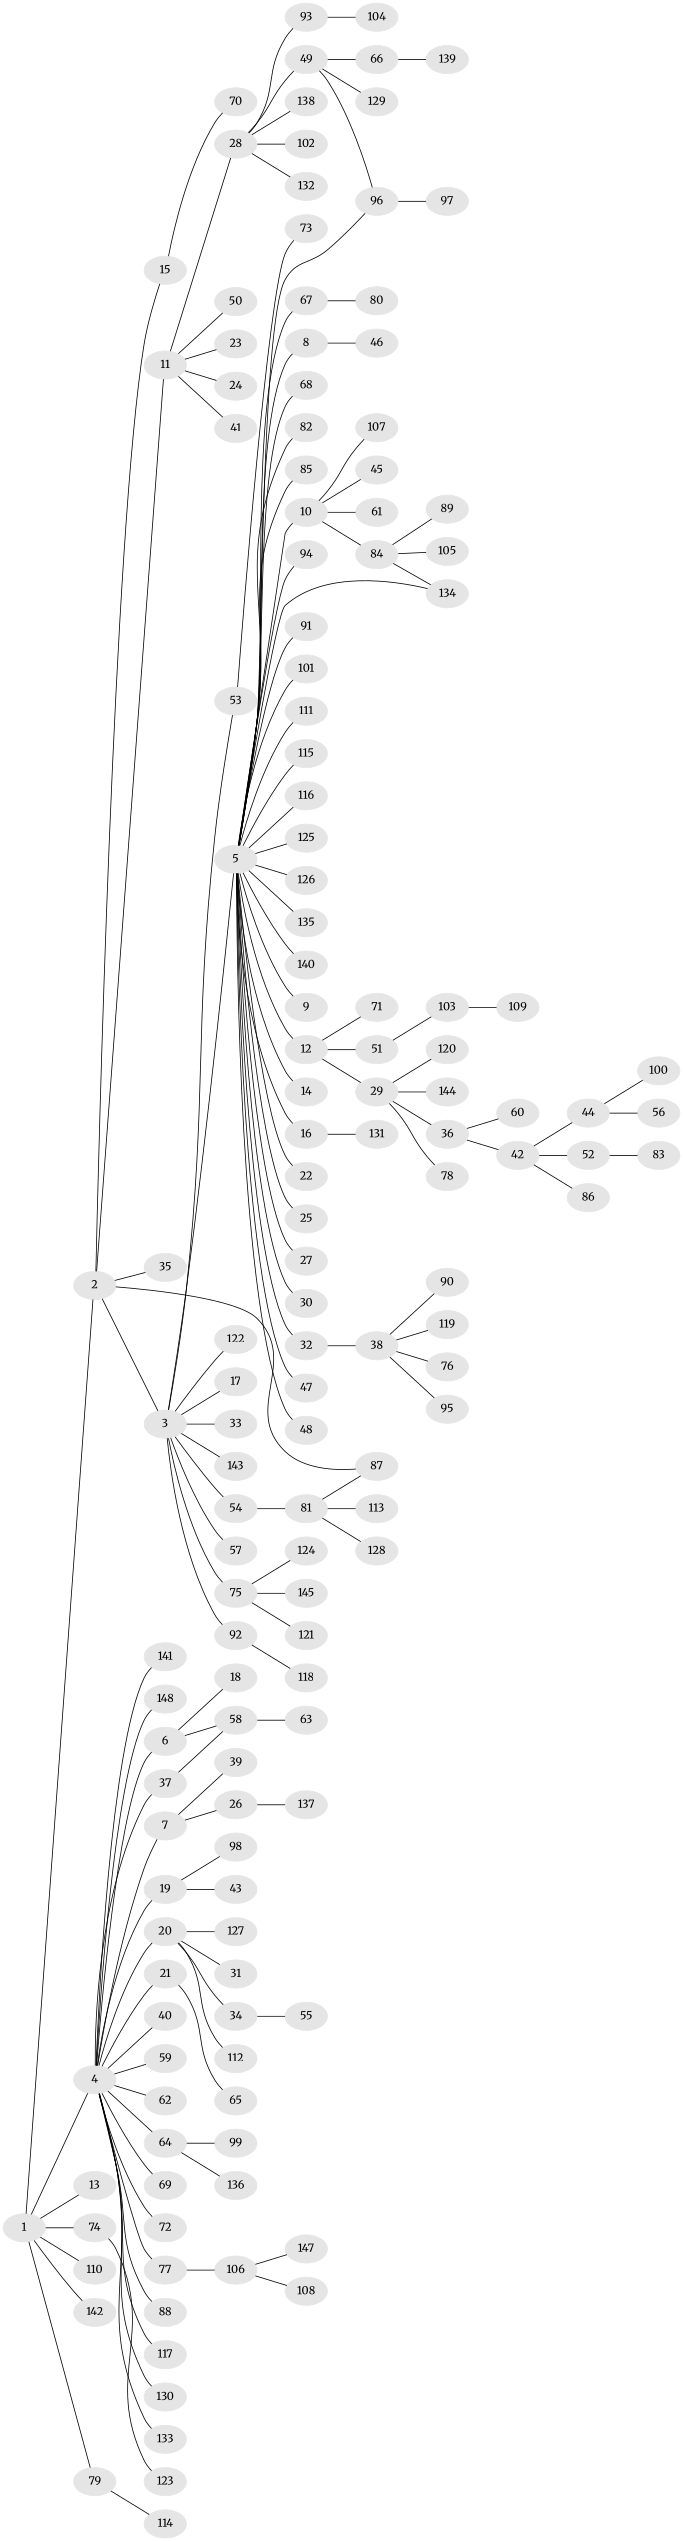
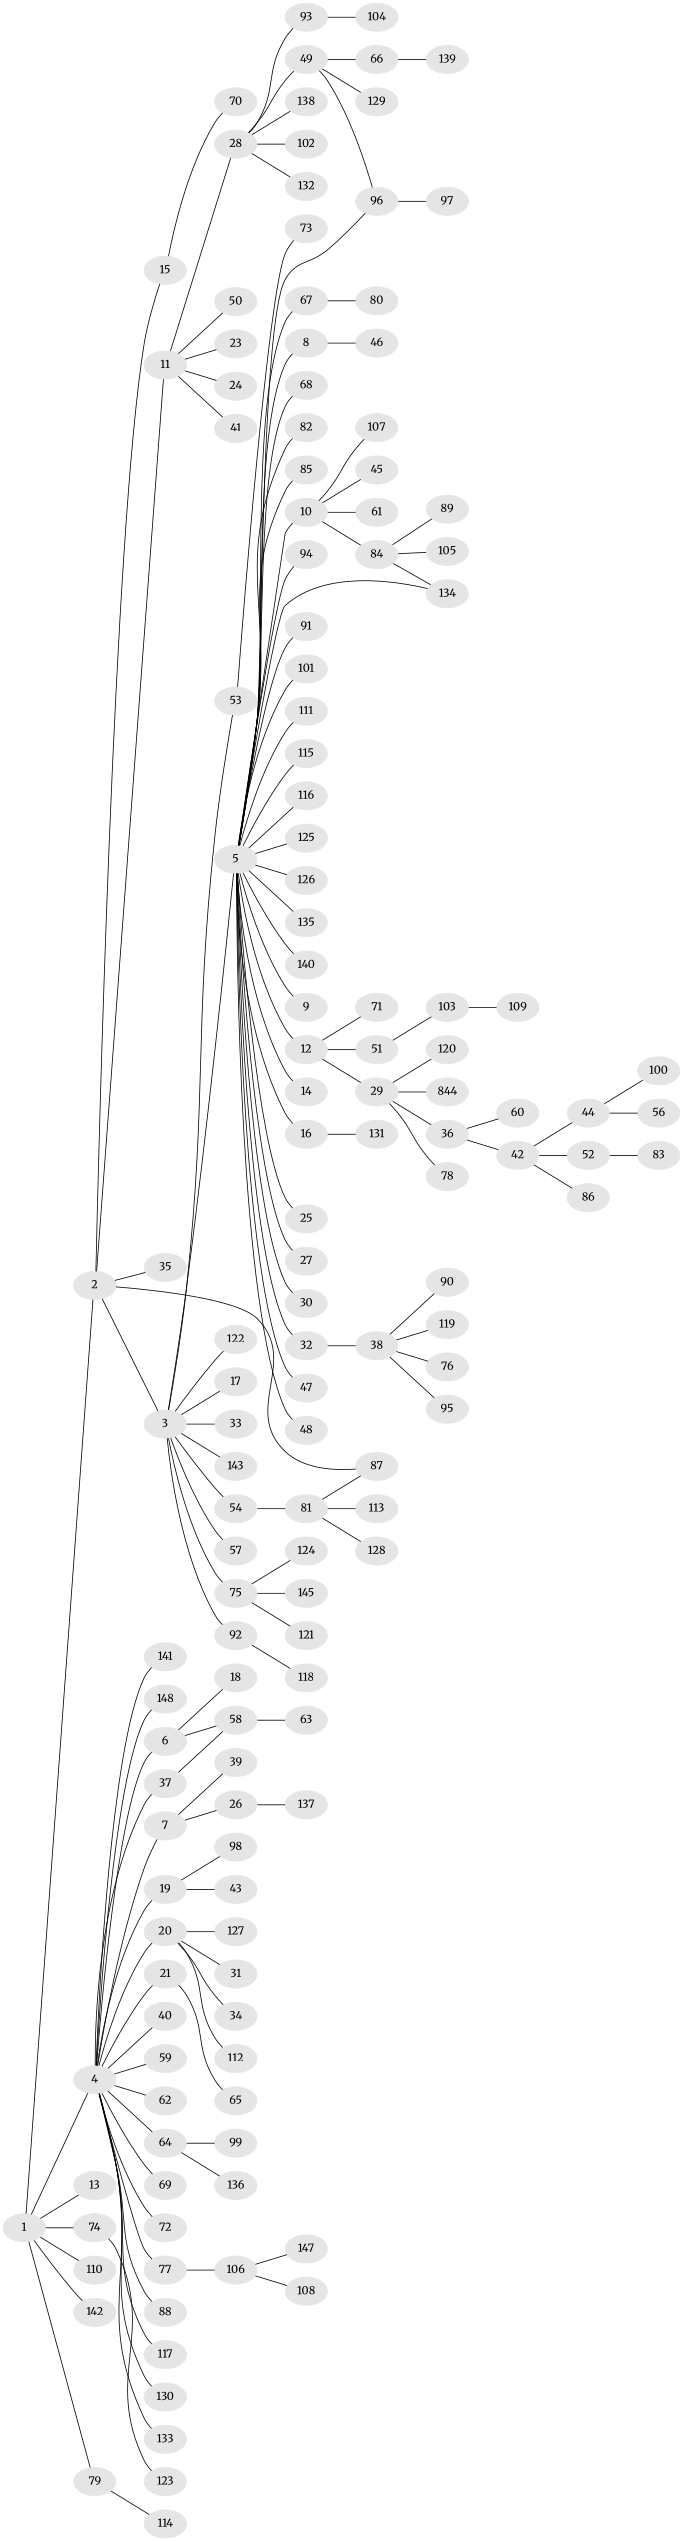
node "144": label "144" -> "844"
node "22": removed
node "55": removed
